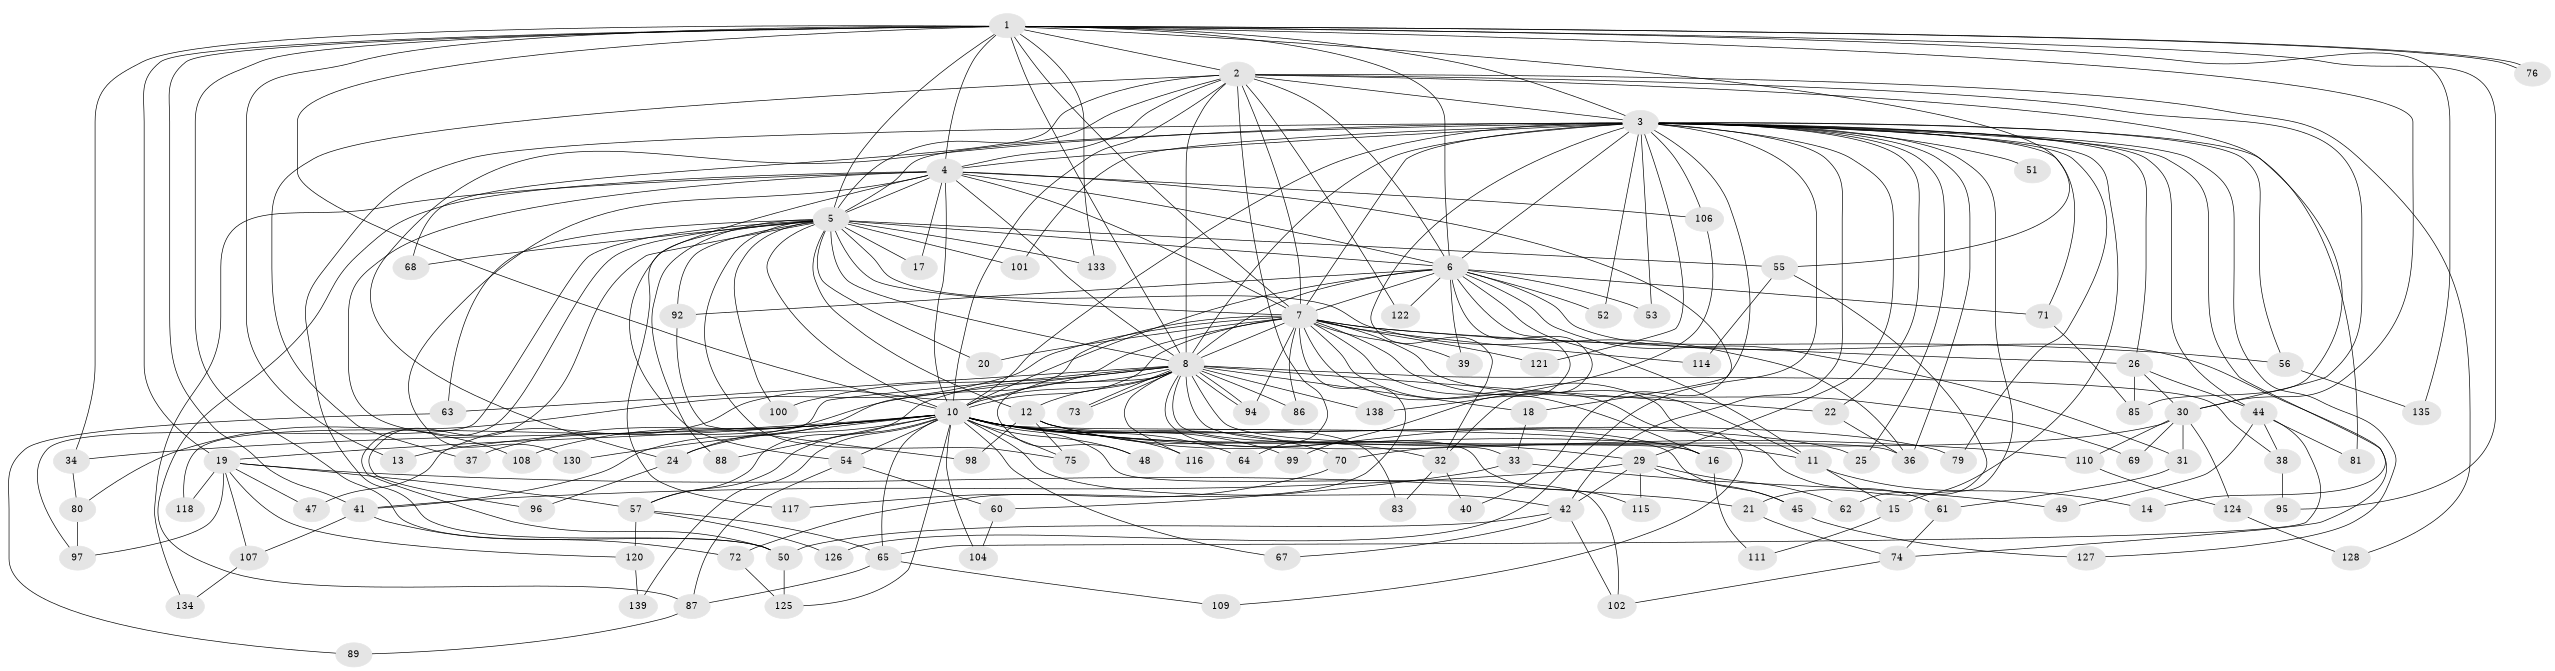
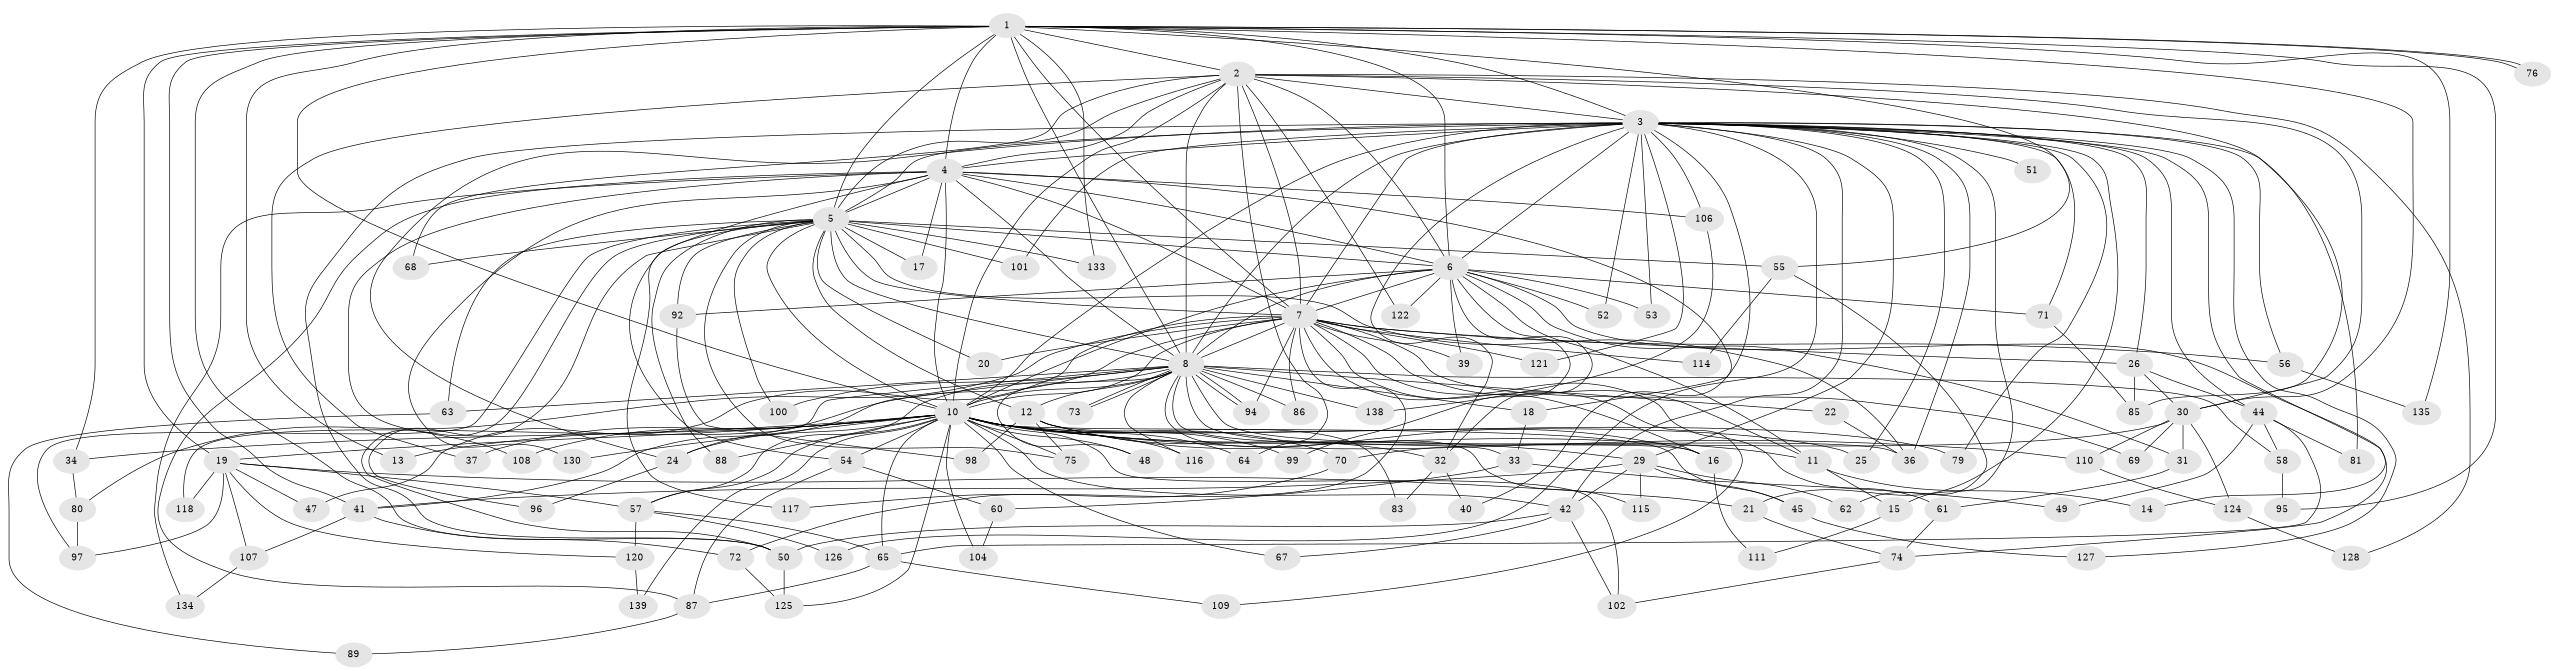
edge "3" -- "22": removed
node "38": label "38" -> "58"
